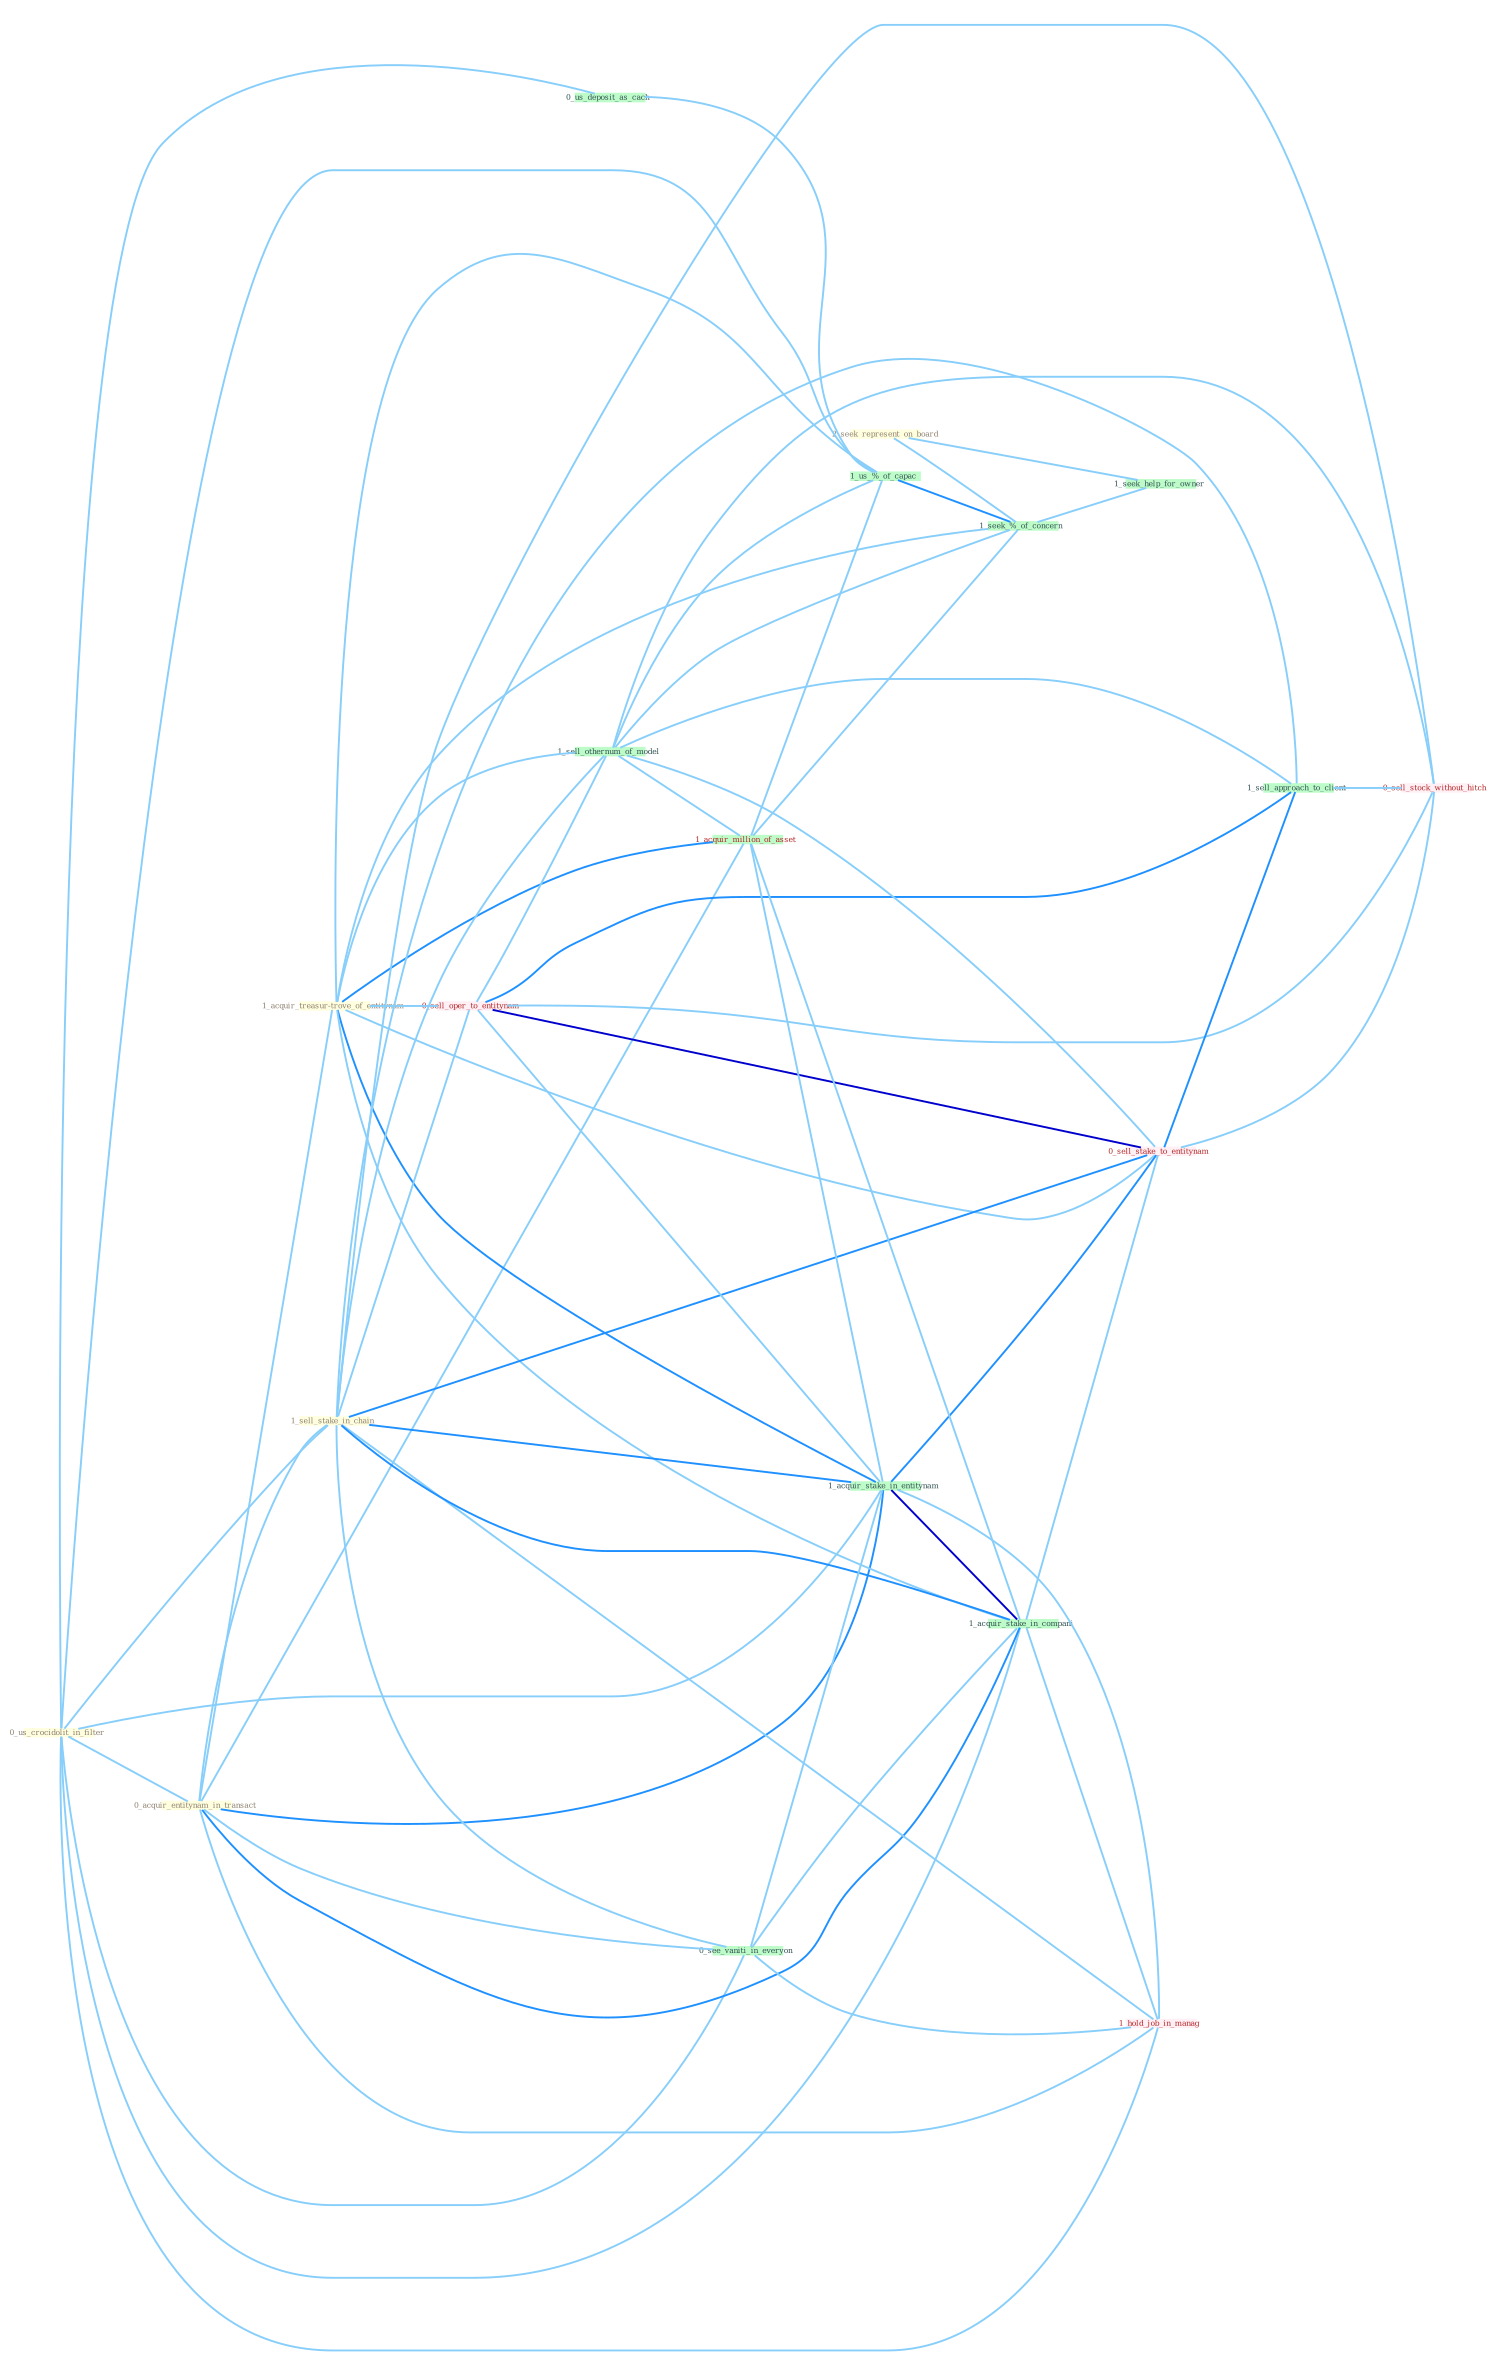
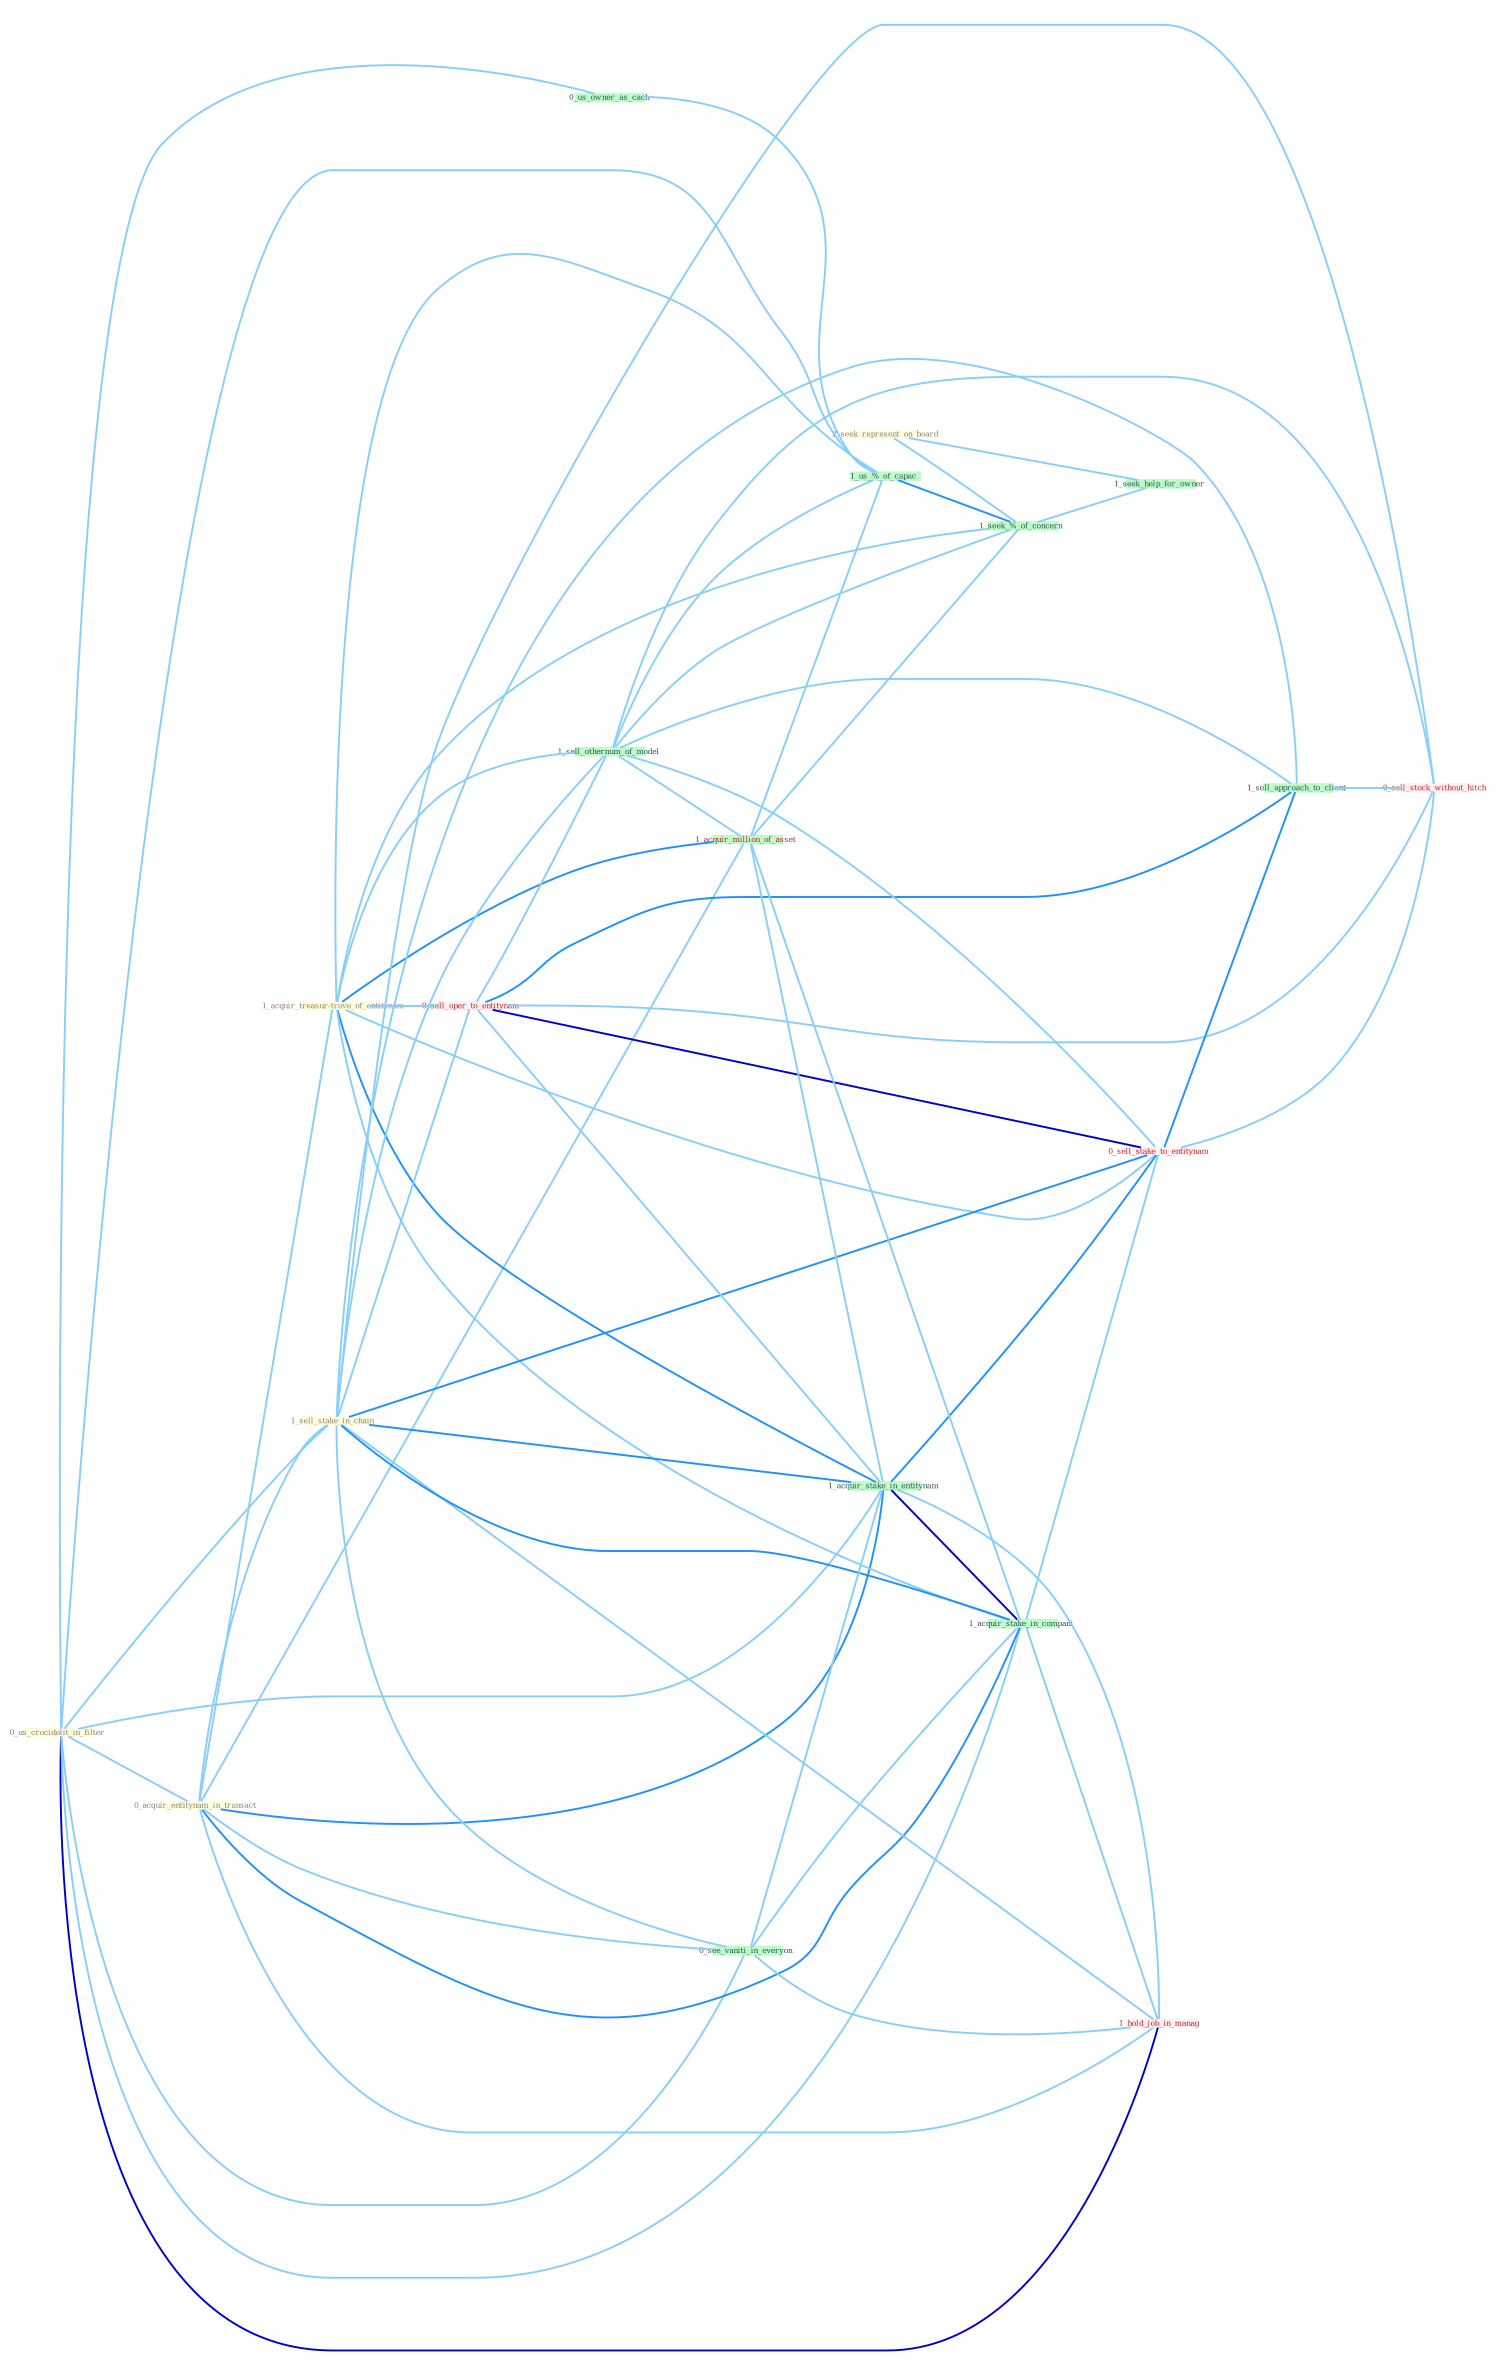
node "0_us_deposit_as_cach": label "0_us_deposit_as_cach" -> "0_us_owner_as_cach"
edge "0_us_crocidolit_in_filter" -- "1_hold_job_in_manag": color #87cefa -> #0000cd
